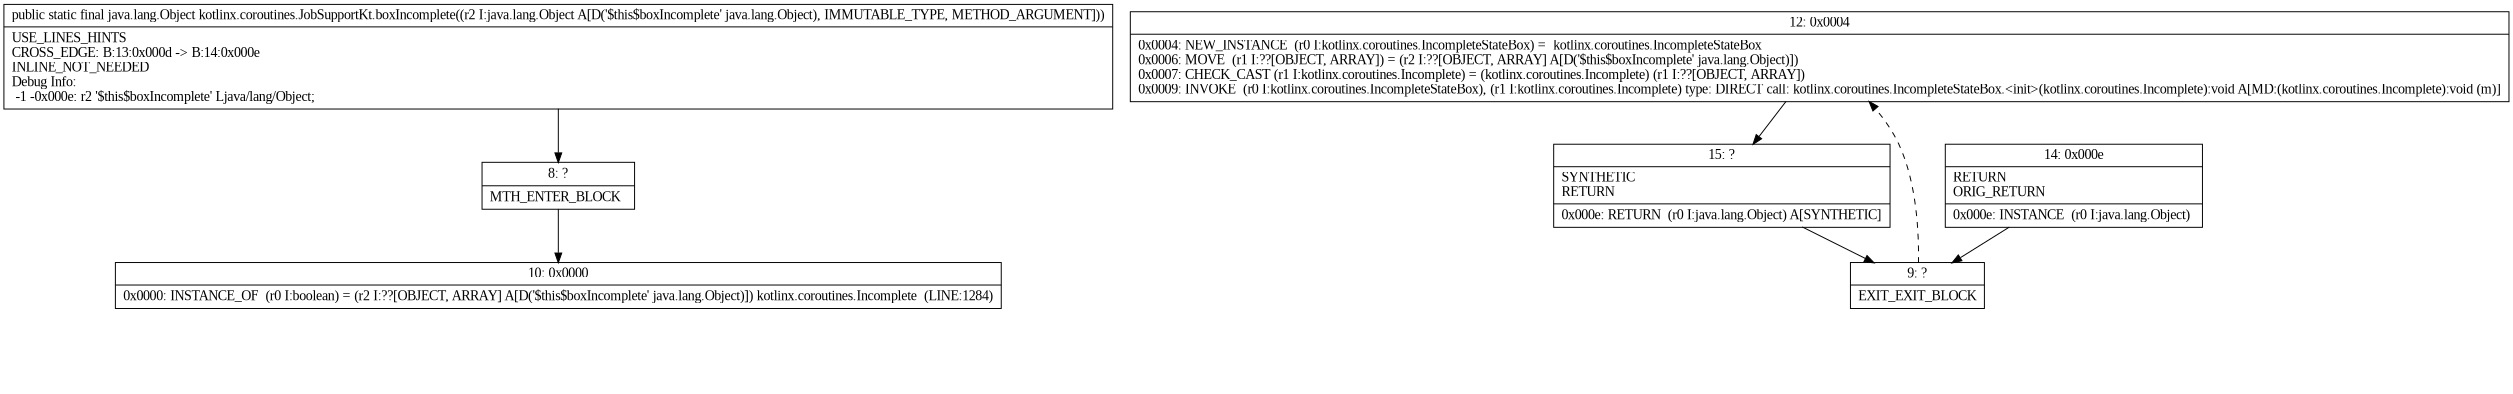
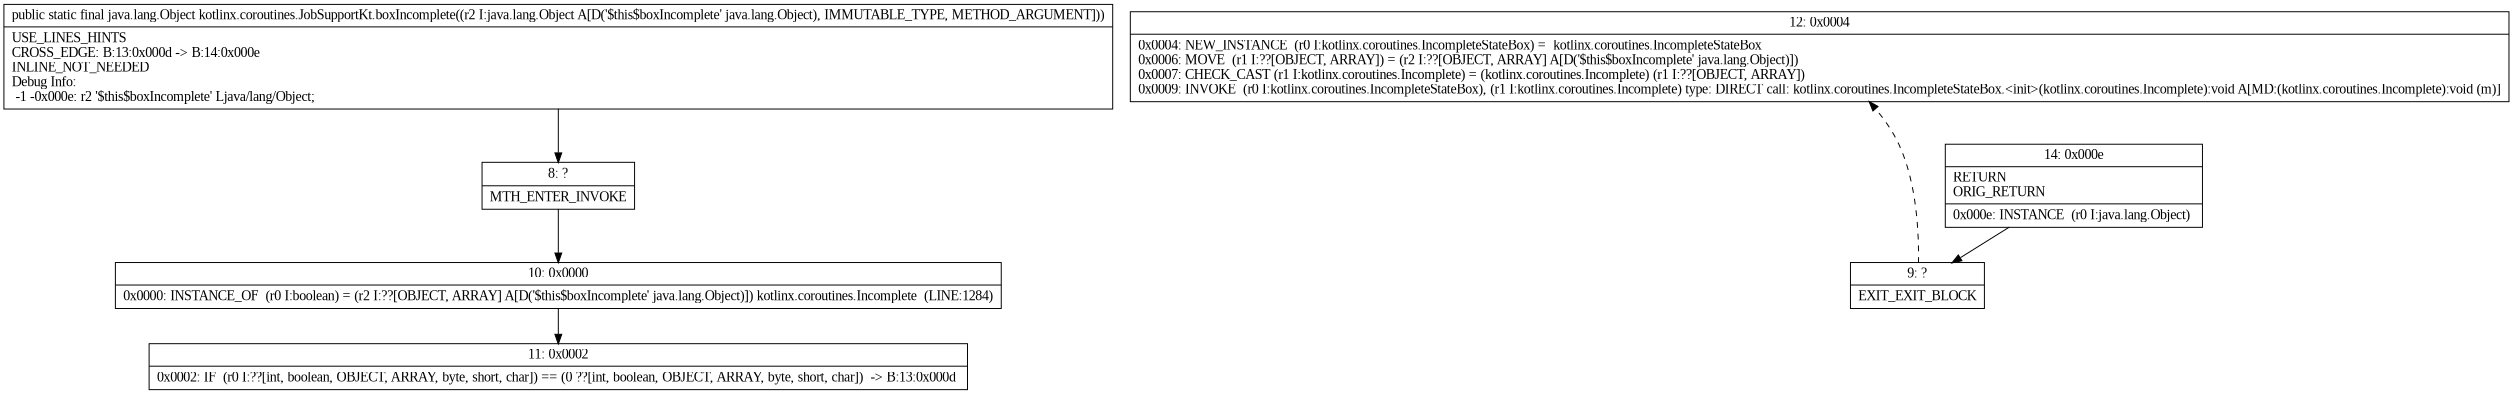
node "15: ?": removed
node "8: ?": text "MTH_ENTER_BLOCK" -> "MTH_ENTER_INVOKE"
node "11: 0x0002": added
